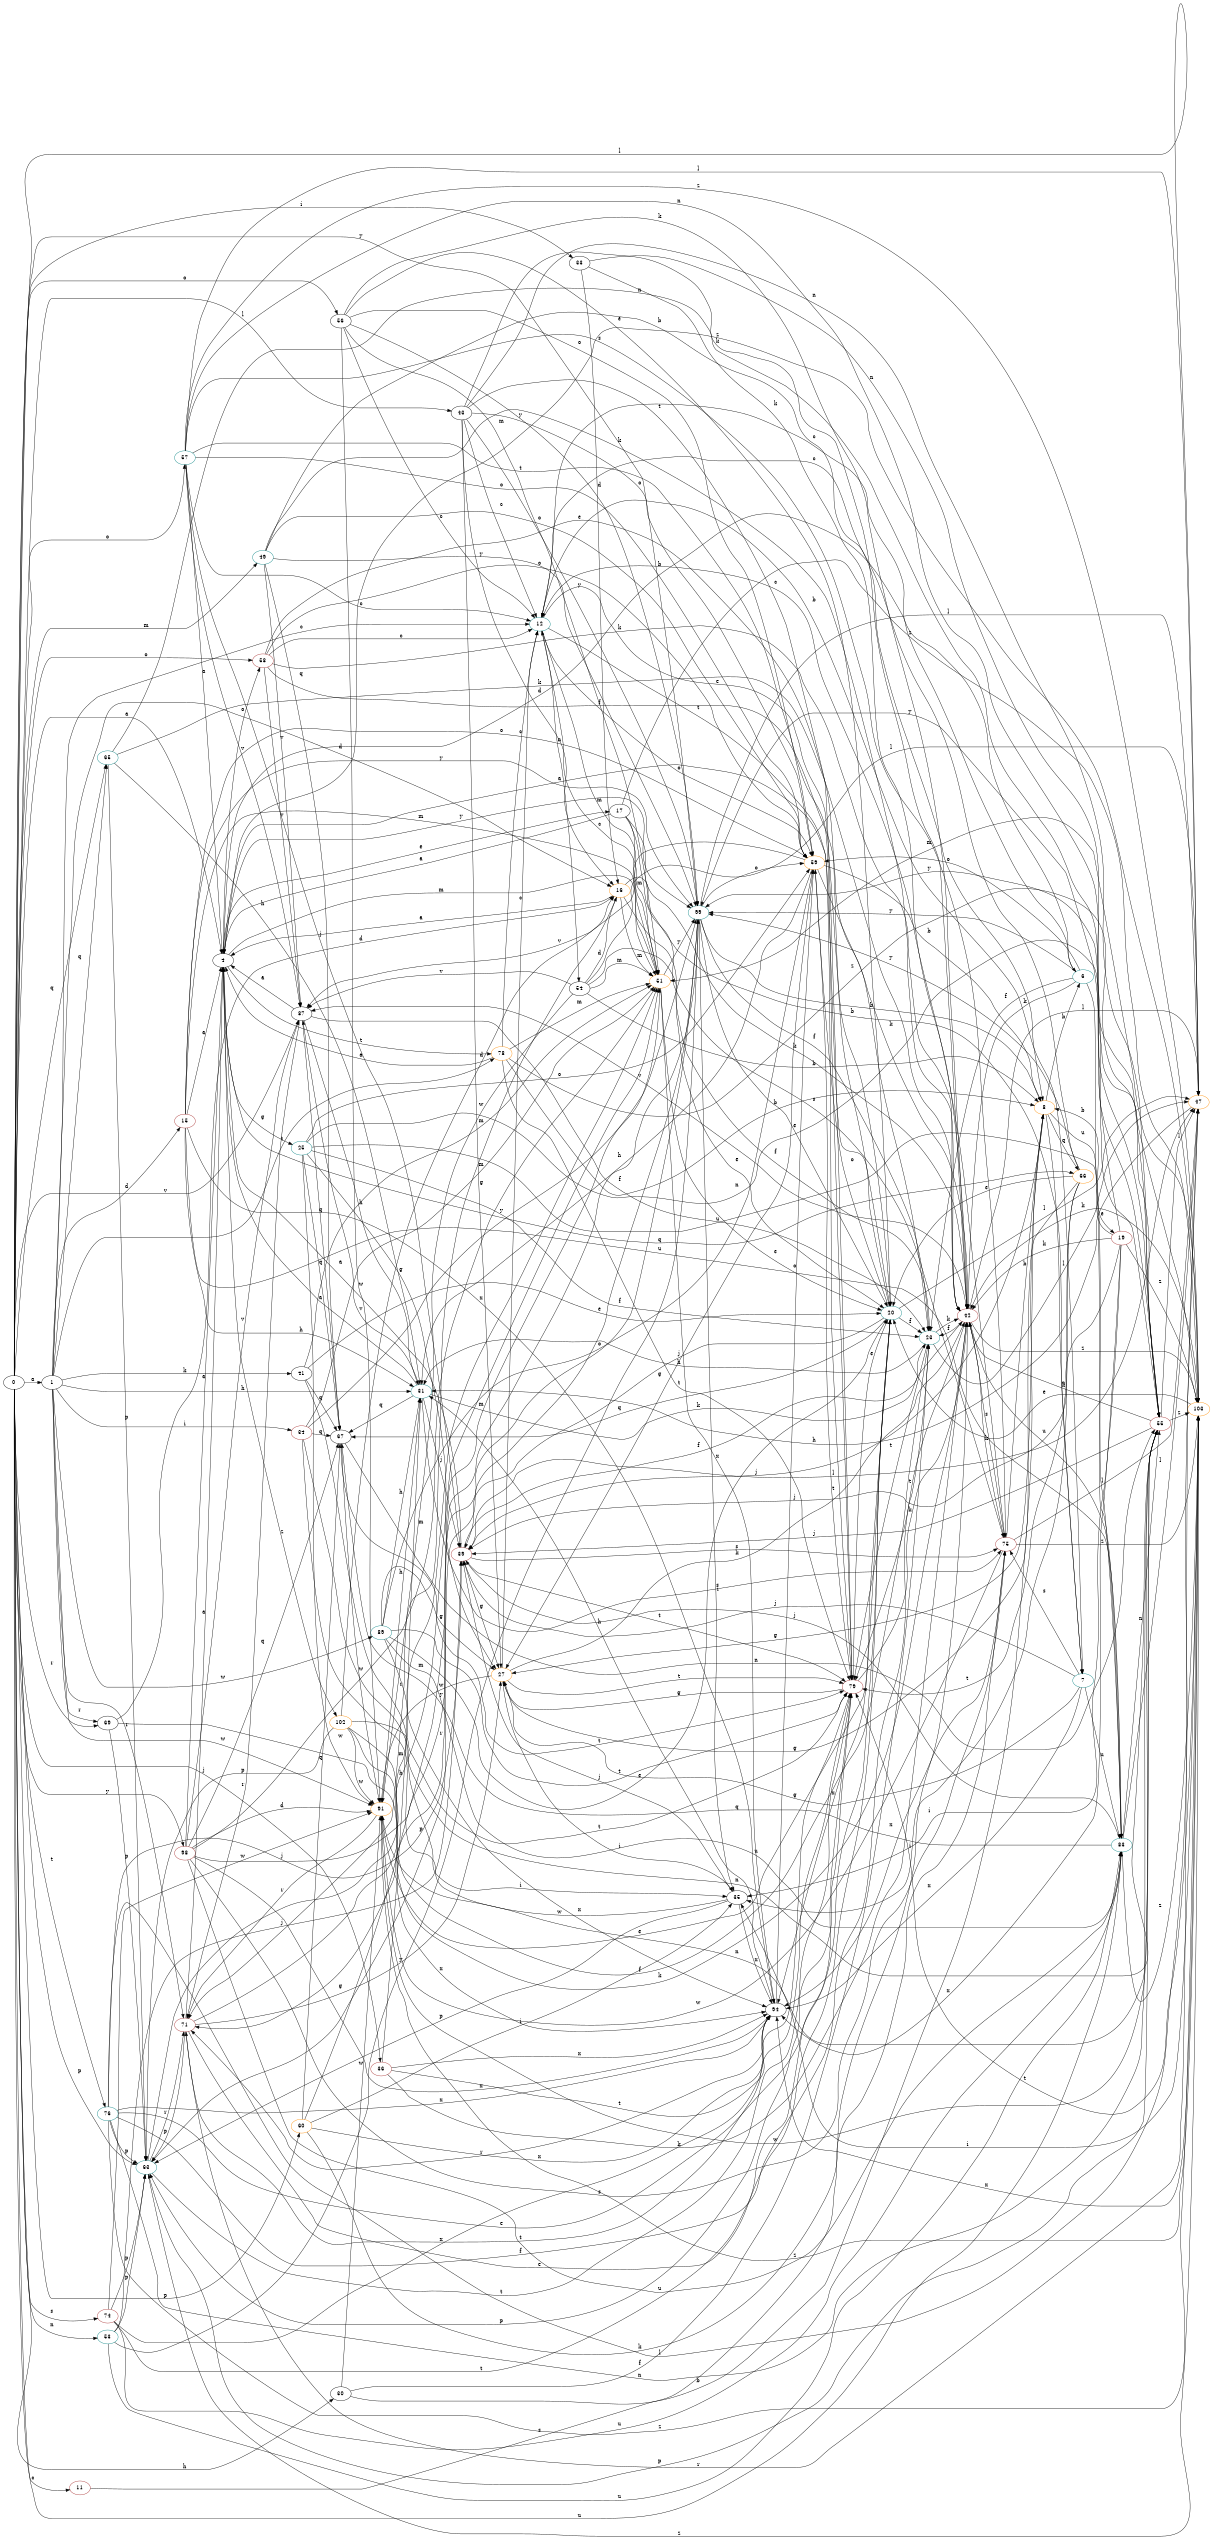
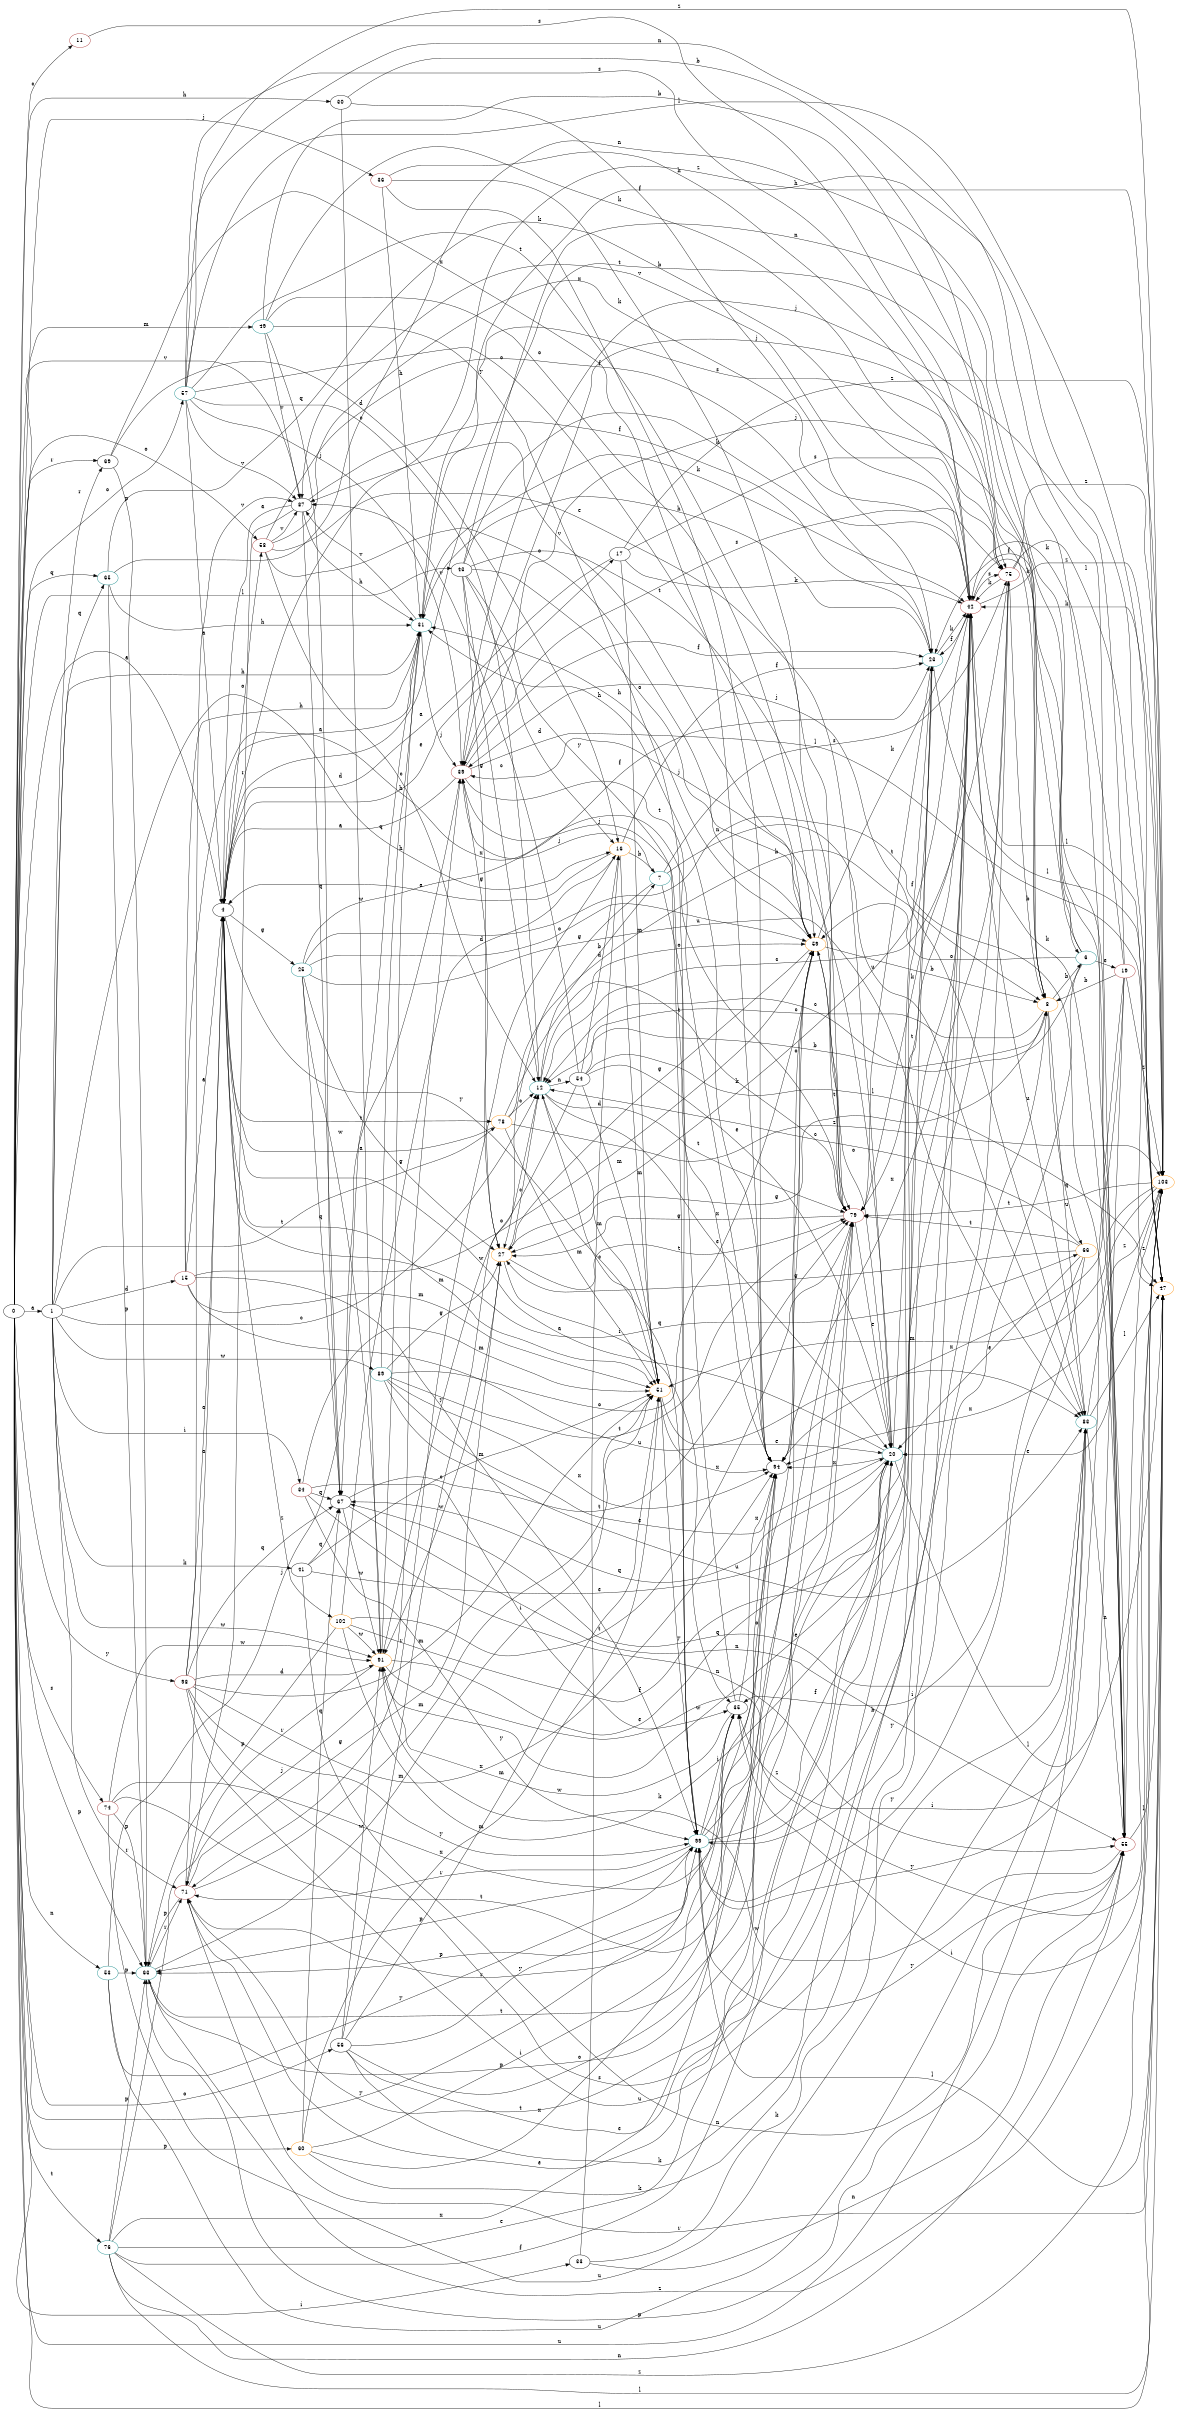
edge "8" -> "7": now "8" -> "12"
